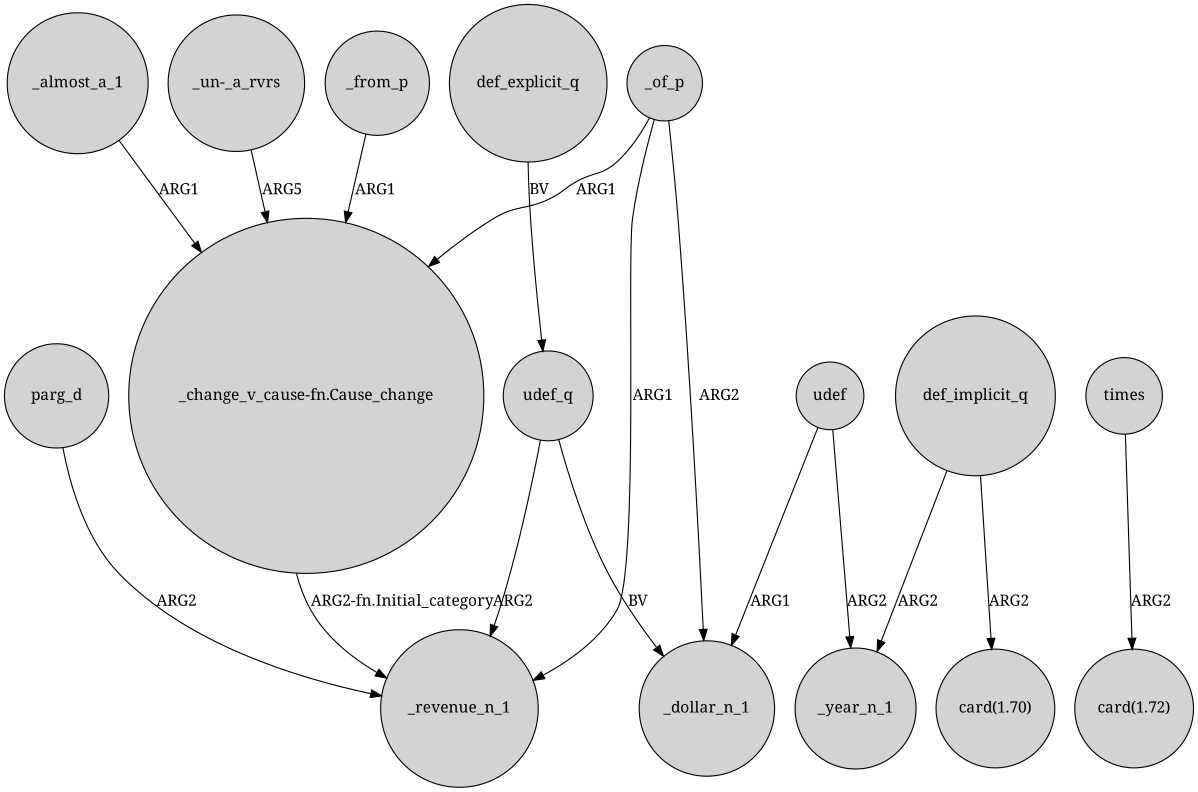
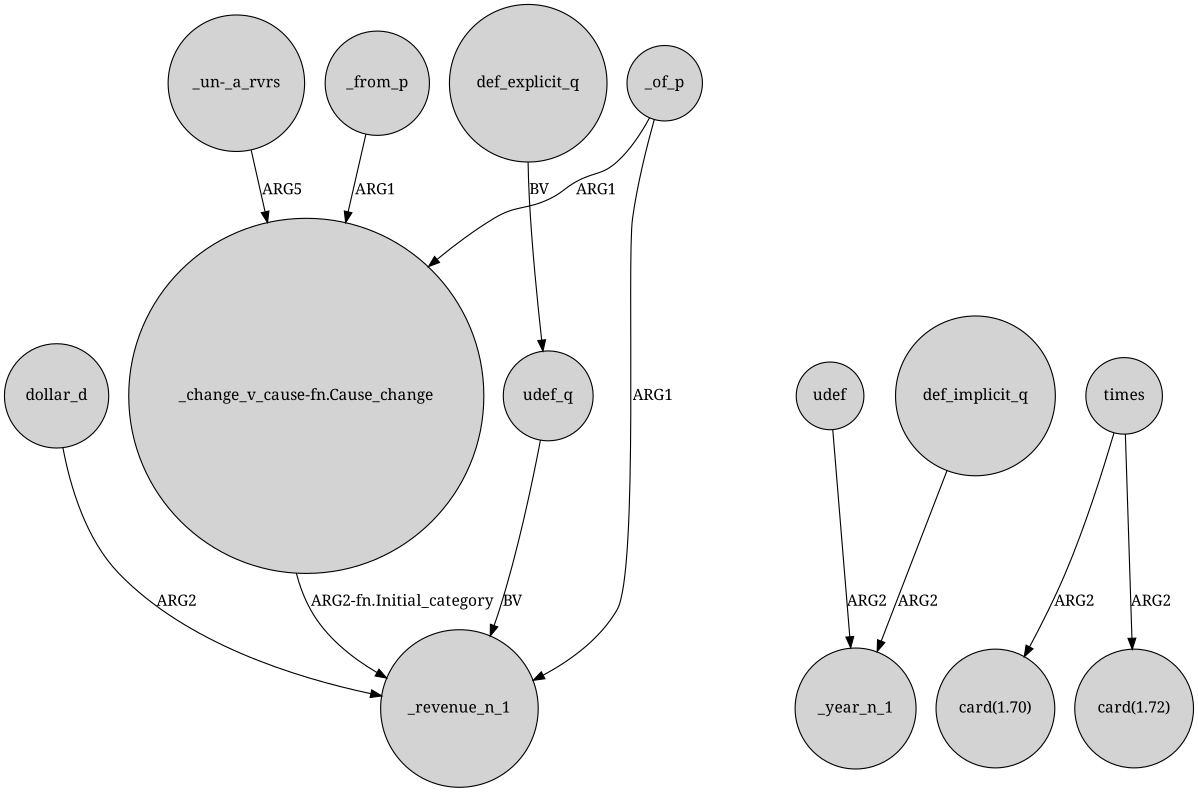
node "_almost_a_1": removed
node "parg_d": label "parg_d" -> "dollar_d"
edge "def_implicit_q" -> "card(1.70)": now "times" -> "card(1.70)"
edge "udef_q" -> "_revenue_n_1": label "ARG2" -> "BV"
node "_dollar_n_1": removed
